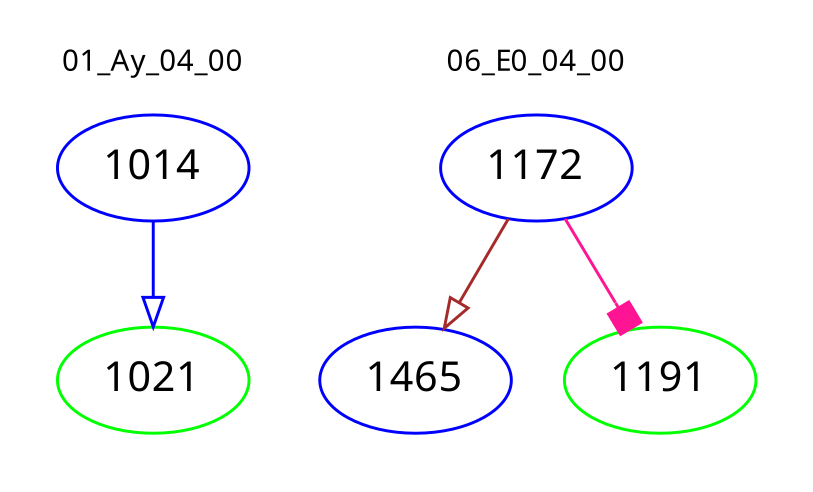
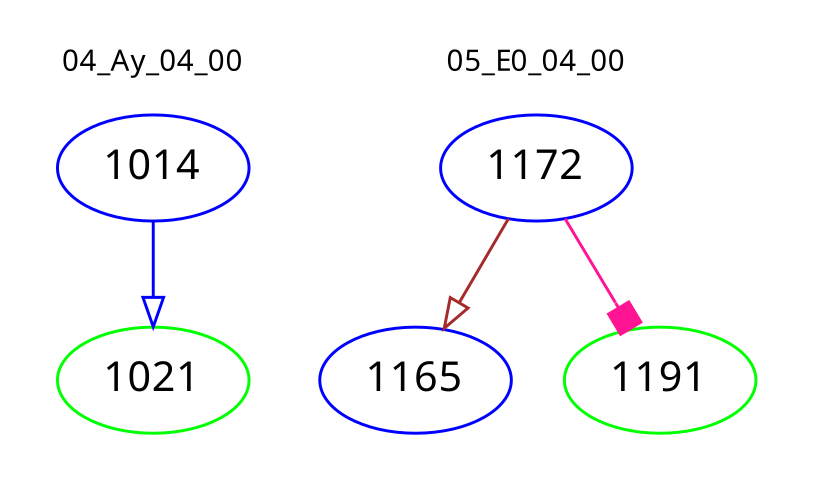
cluster "01_Ay_04_00": label "01_Ay_04_00" -> "04_Ay_04_00"
cluster "06_E0_04_00": label "06_E0_04_00" -> "05_E0_04_00"
node "1465": label "1465" -> "1165"
